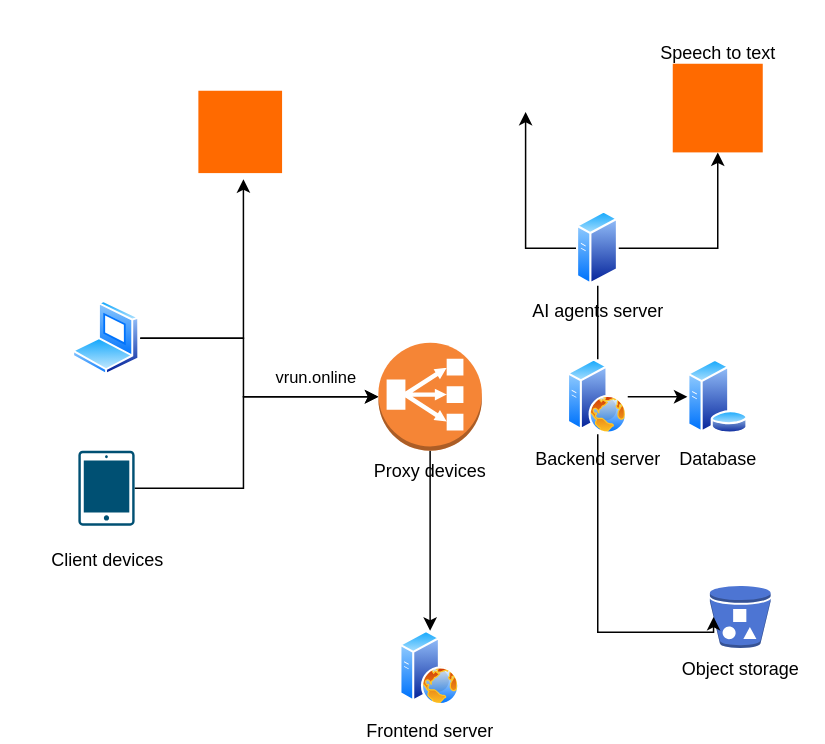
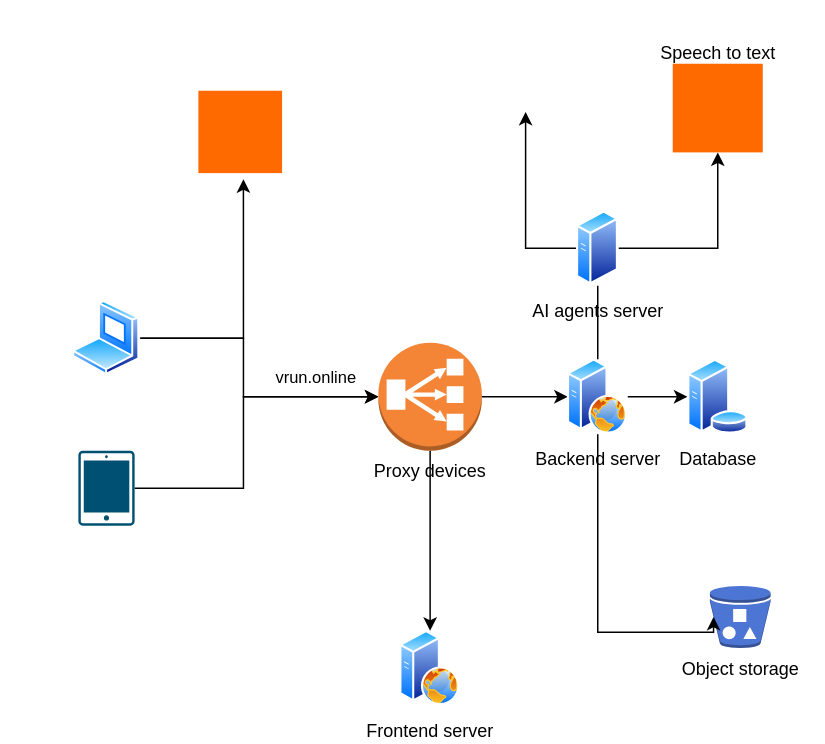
edge "Proxy devices" -> "Backend server": added
node "Client devices": removed
